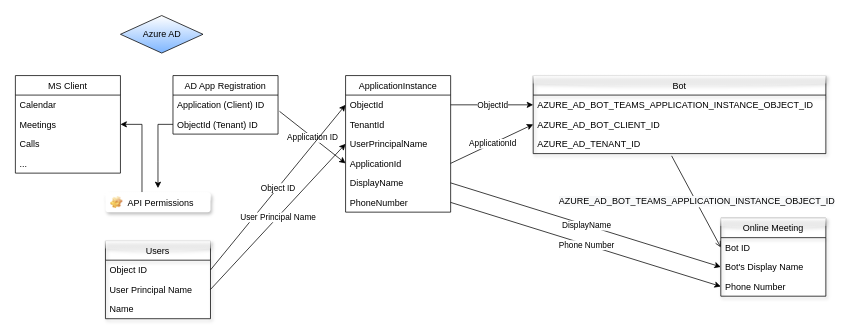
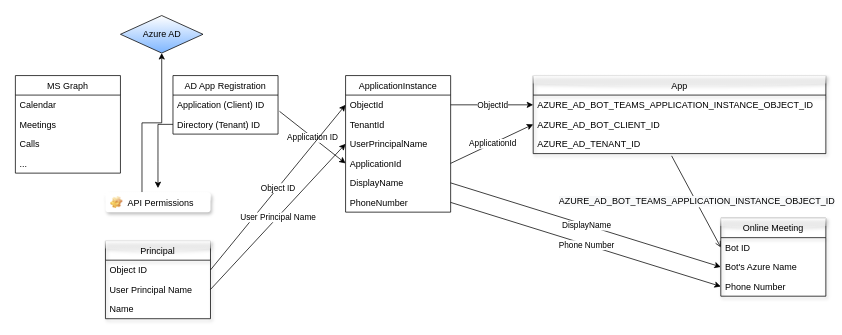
node "MS Client": label "MS Client" -> "MS Graph"
node "Bot": label "Bot" -> "App"
edge "API Permissions" -> "Meetings": now "API Permissions" -> "Azure AD"
node "ObjectId (Tenant) ID": label "ObjectId (Tenant) ID" -> "Directory (Tenant) ID"
node "Users": label "Users" -> "Principal"
node "Bot's Display Name": label "Bot's Display Name" -> "Bot's Azure Name"
